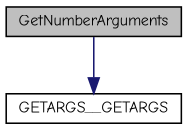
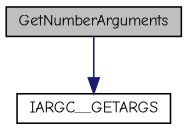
node "GETARGS__GETARGS": label "GETARGS__GETARGS" -> "IARGC__GETARGS"
